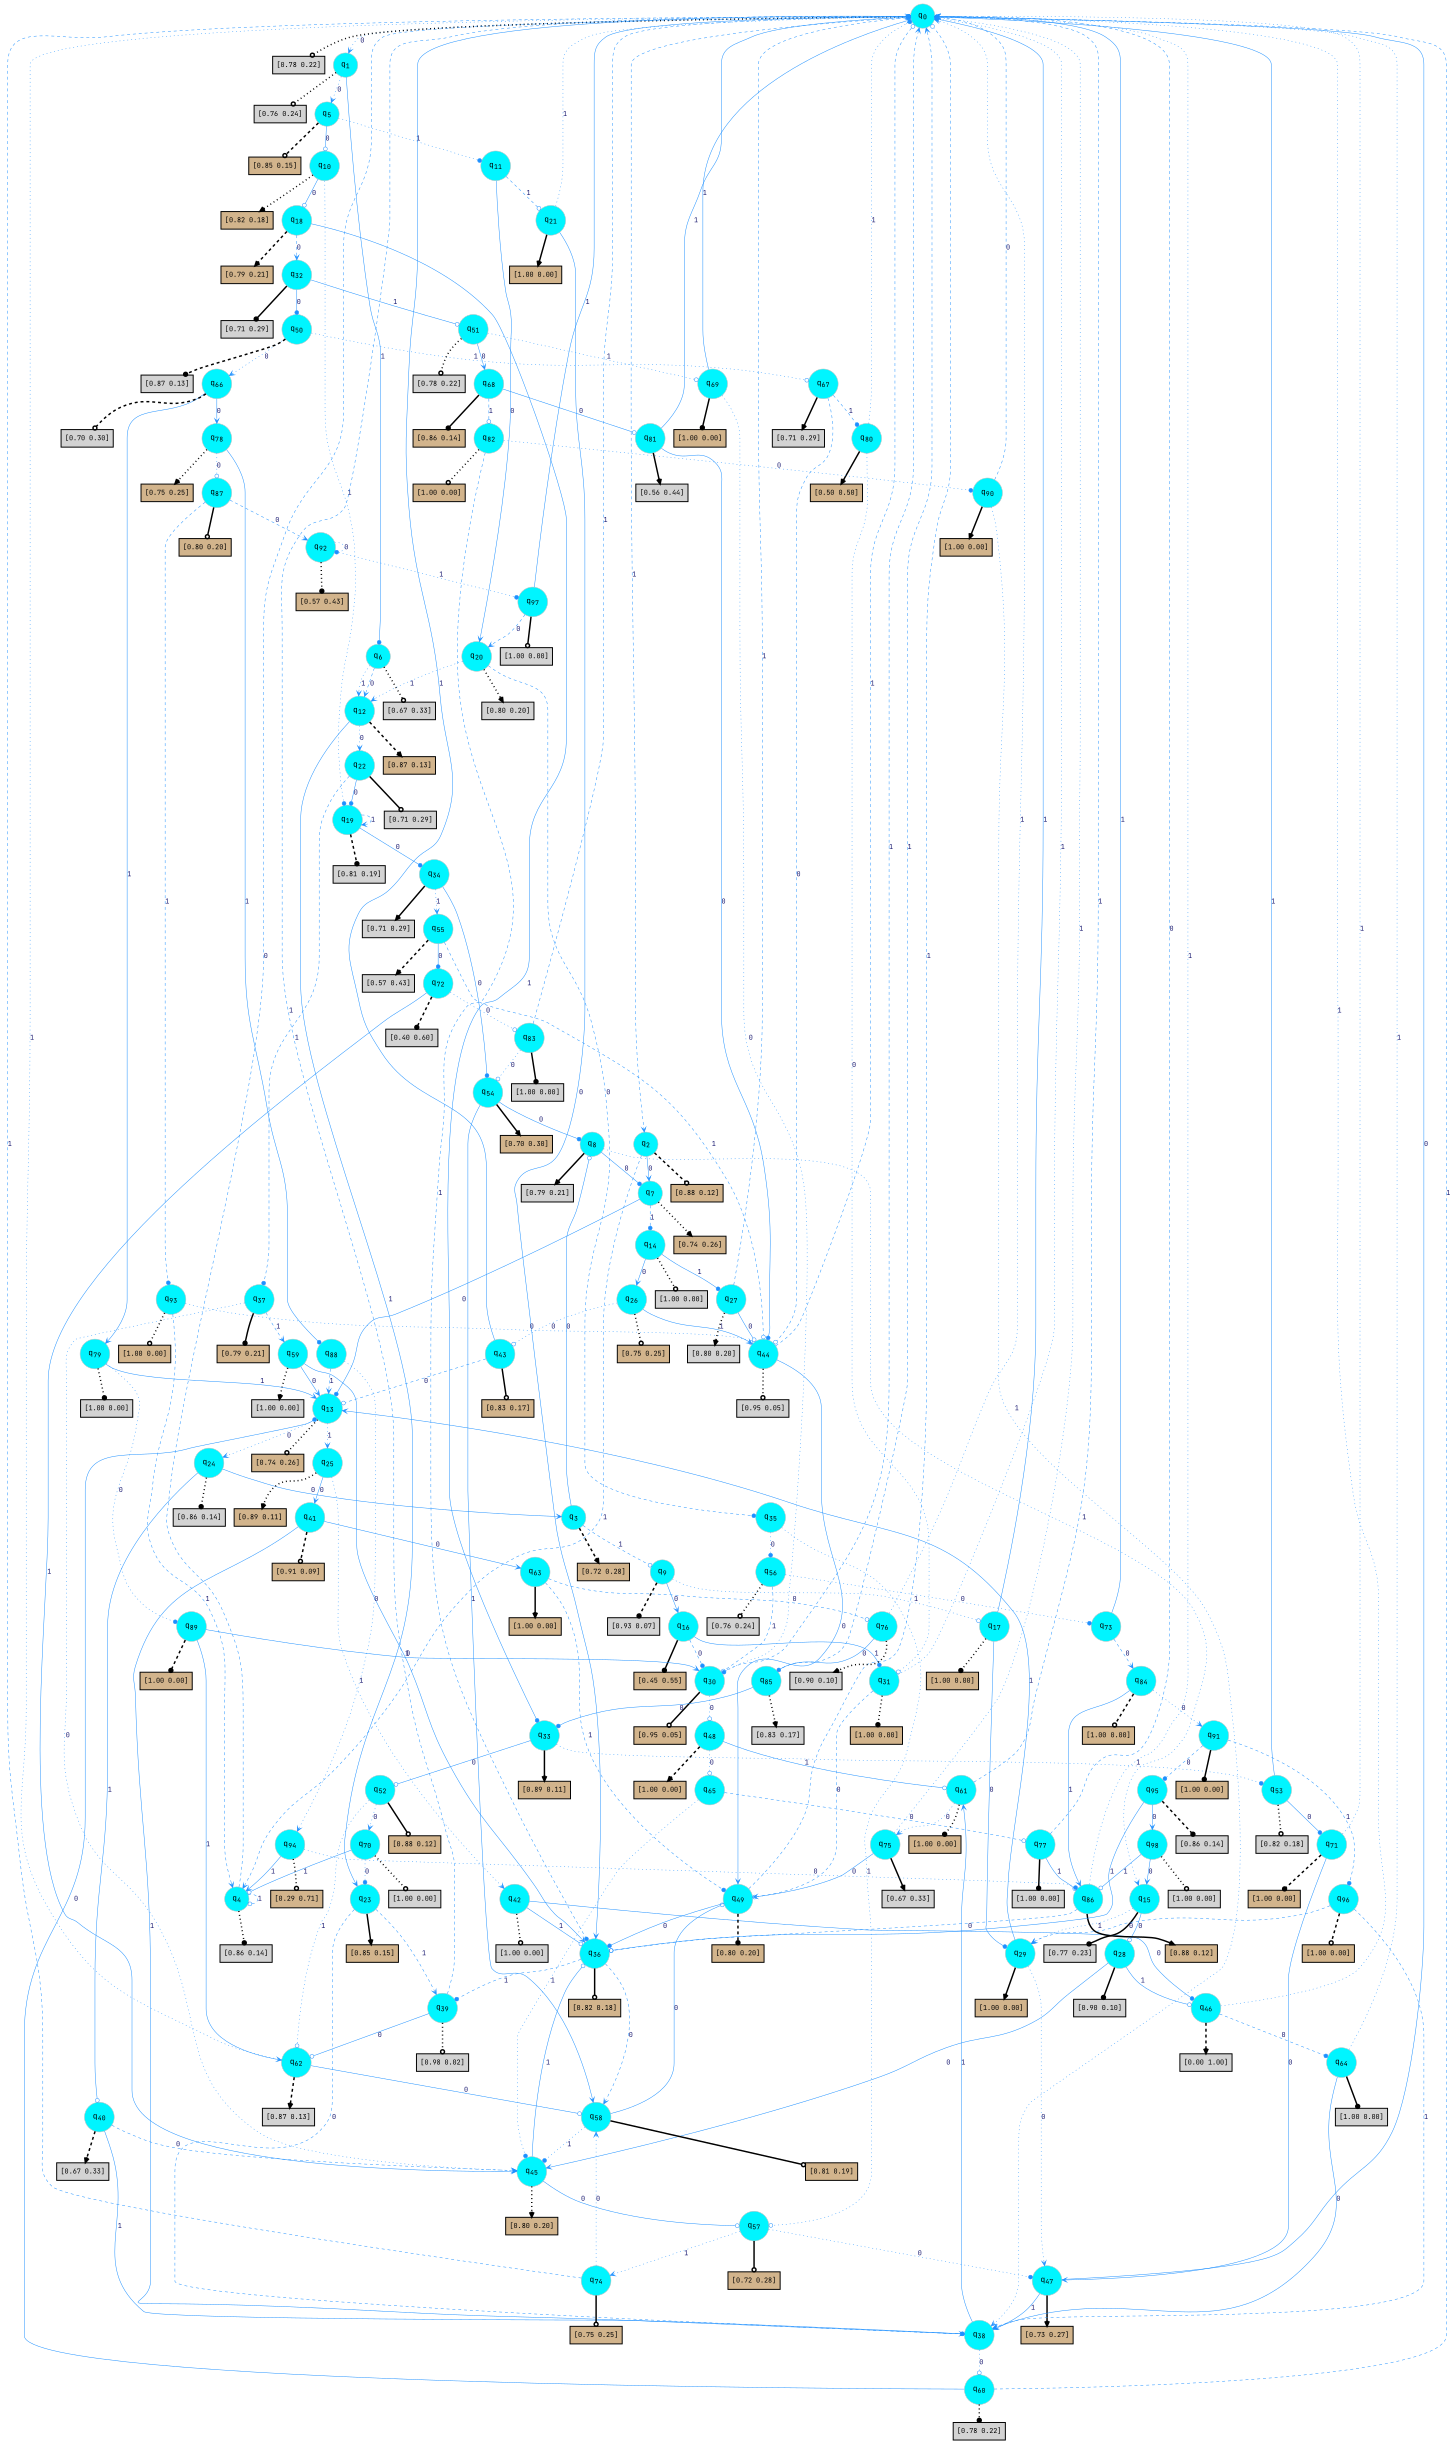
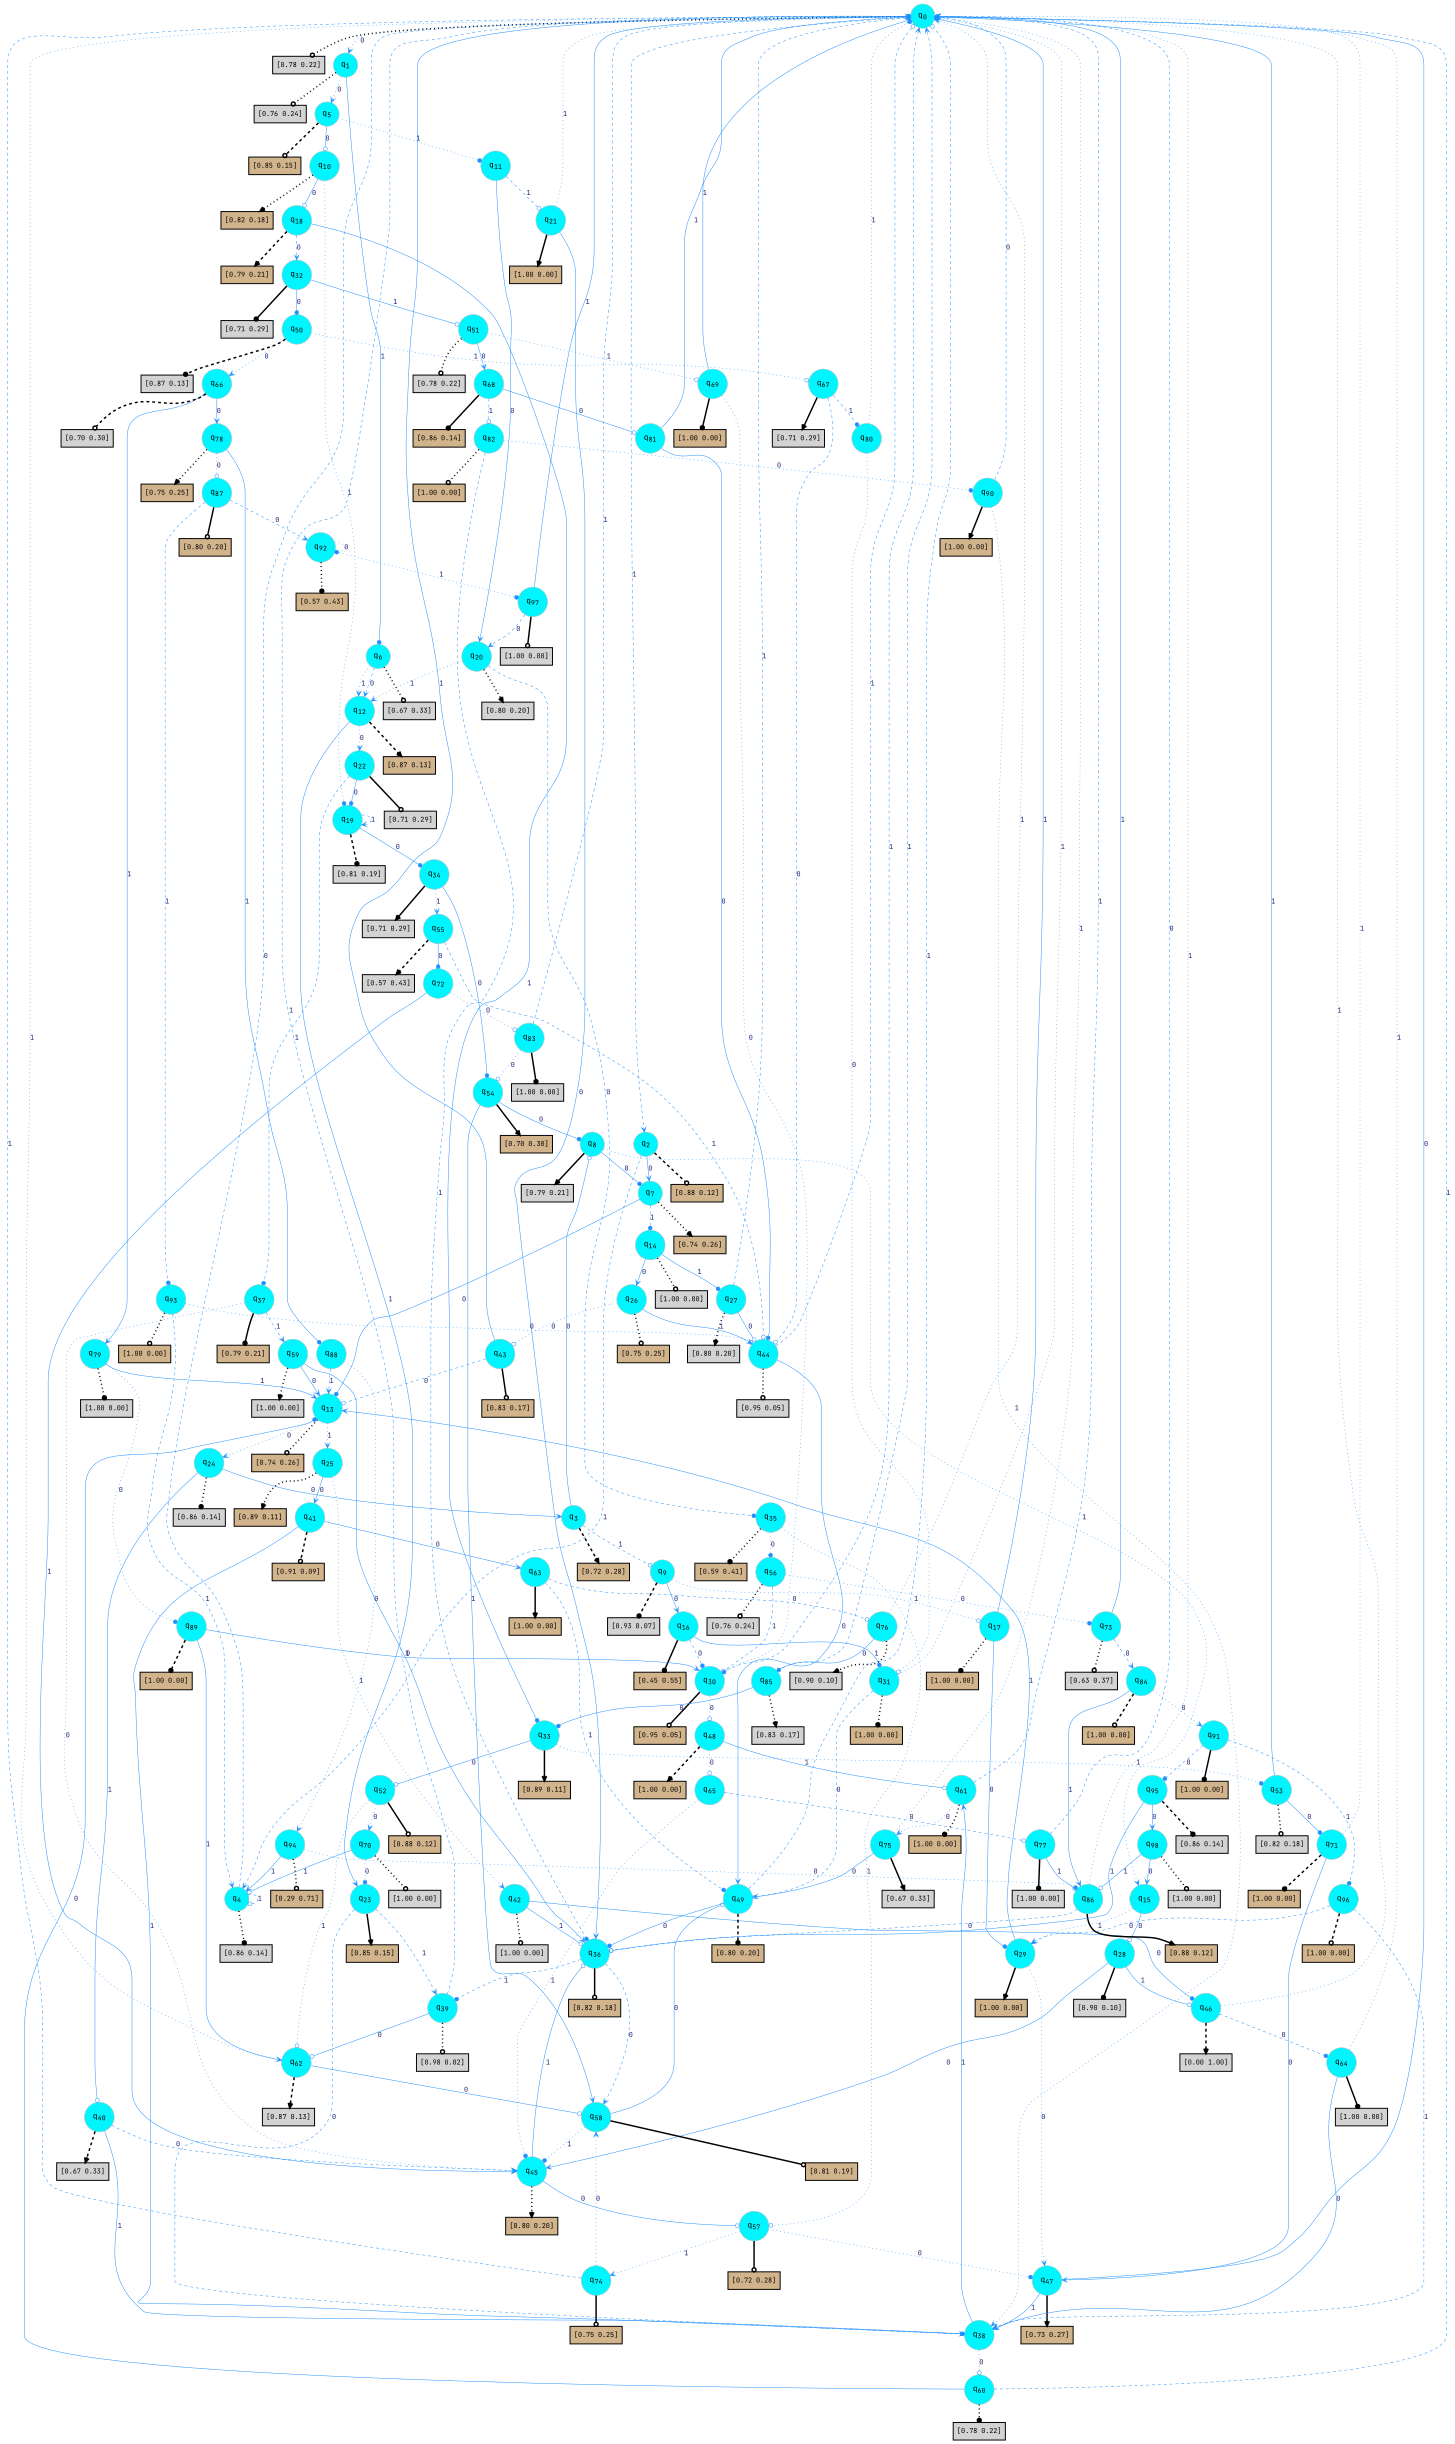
node "[0.56 0.44]": removed
node "[0.50 0.50]": removed
node "[0.40 0.60]": removed
node "[0.59 0.41]": added
node "[0.63 0.37]": added
node "[0.77 0.23]": removed
